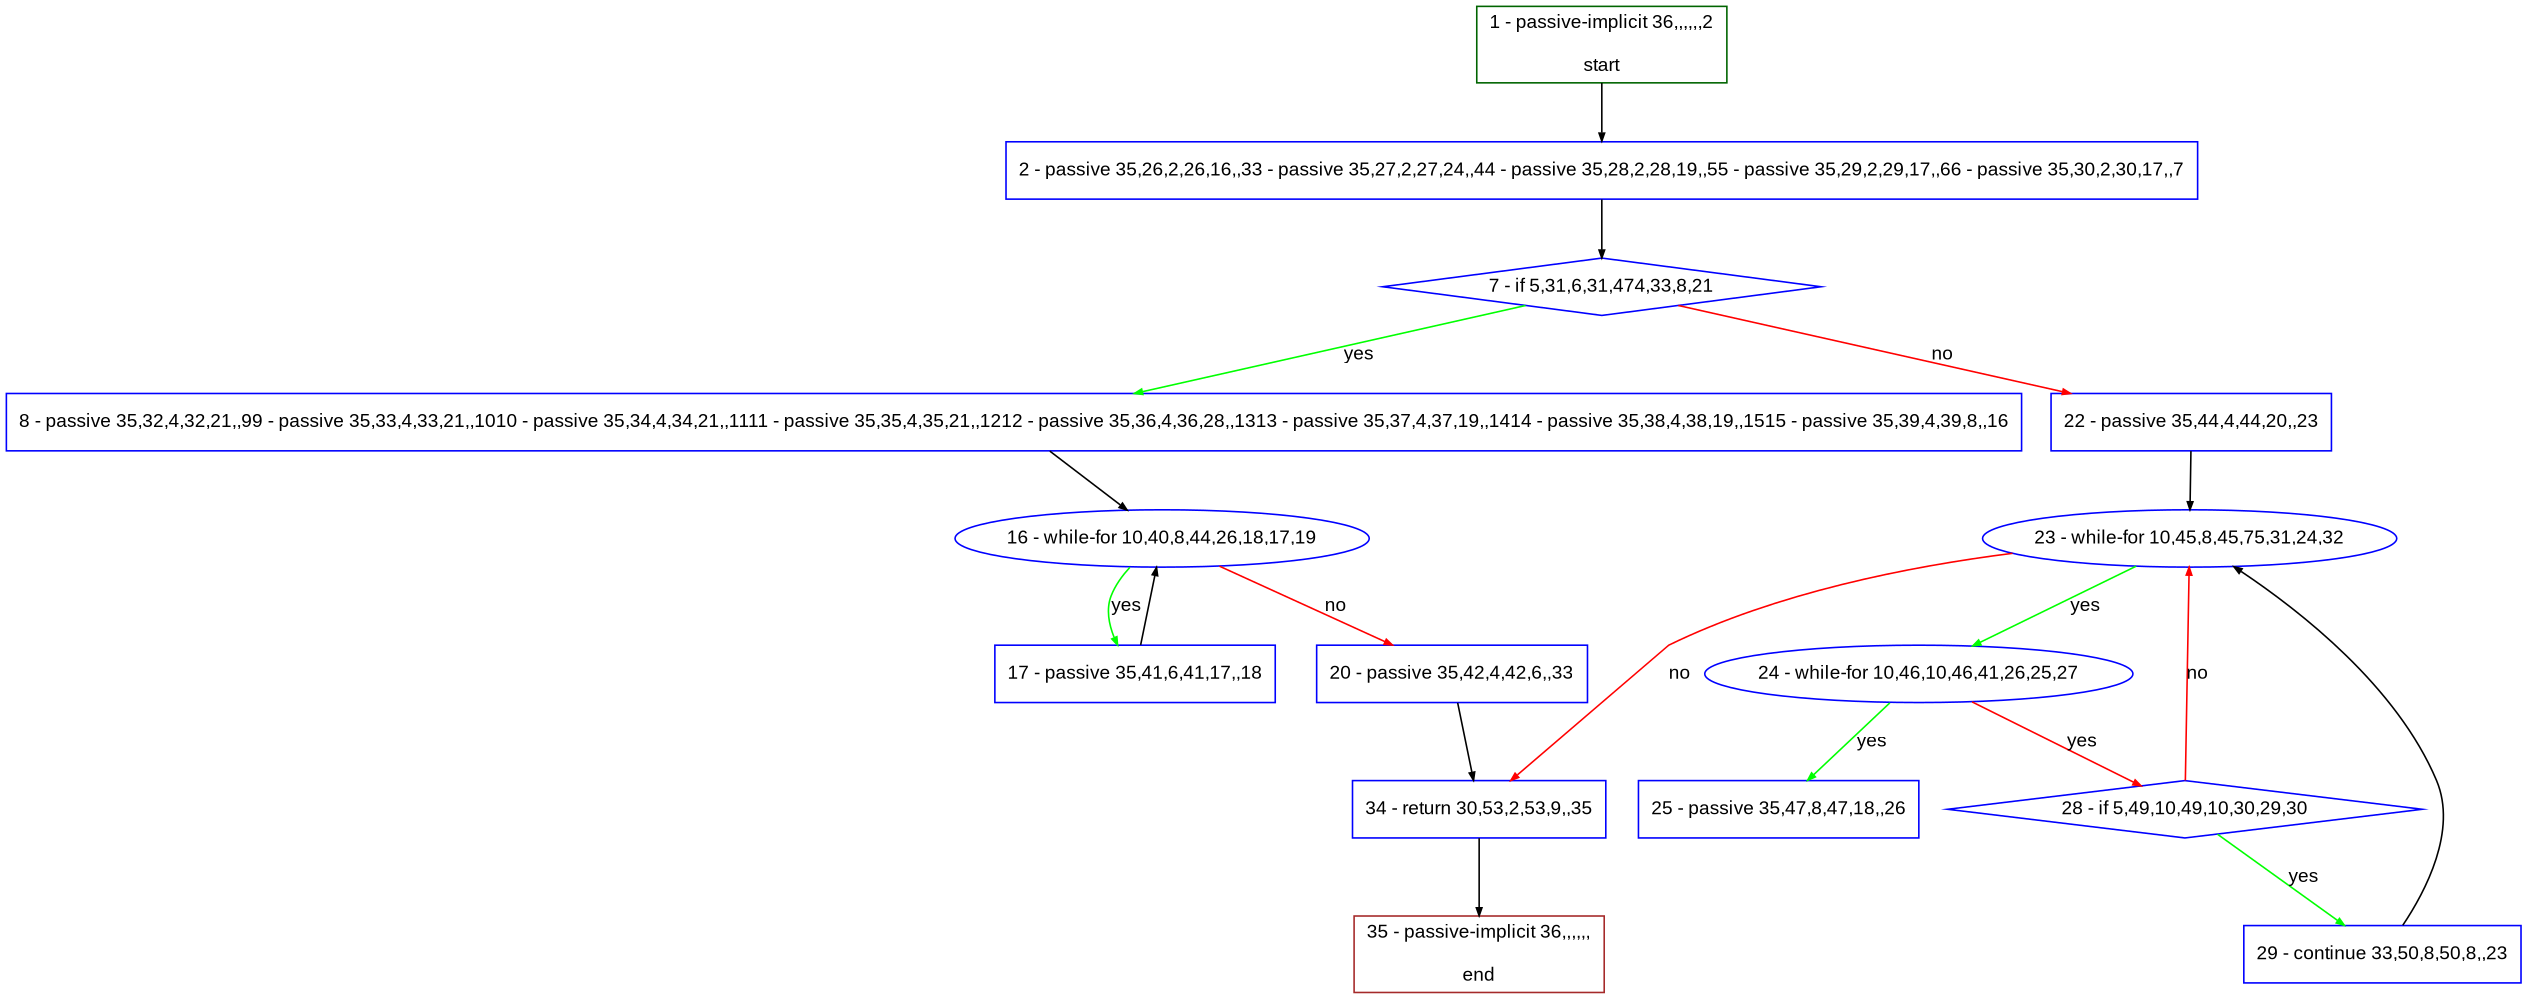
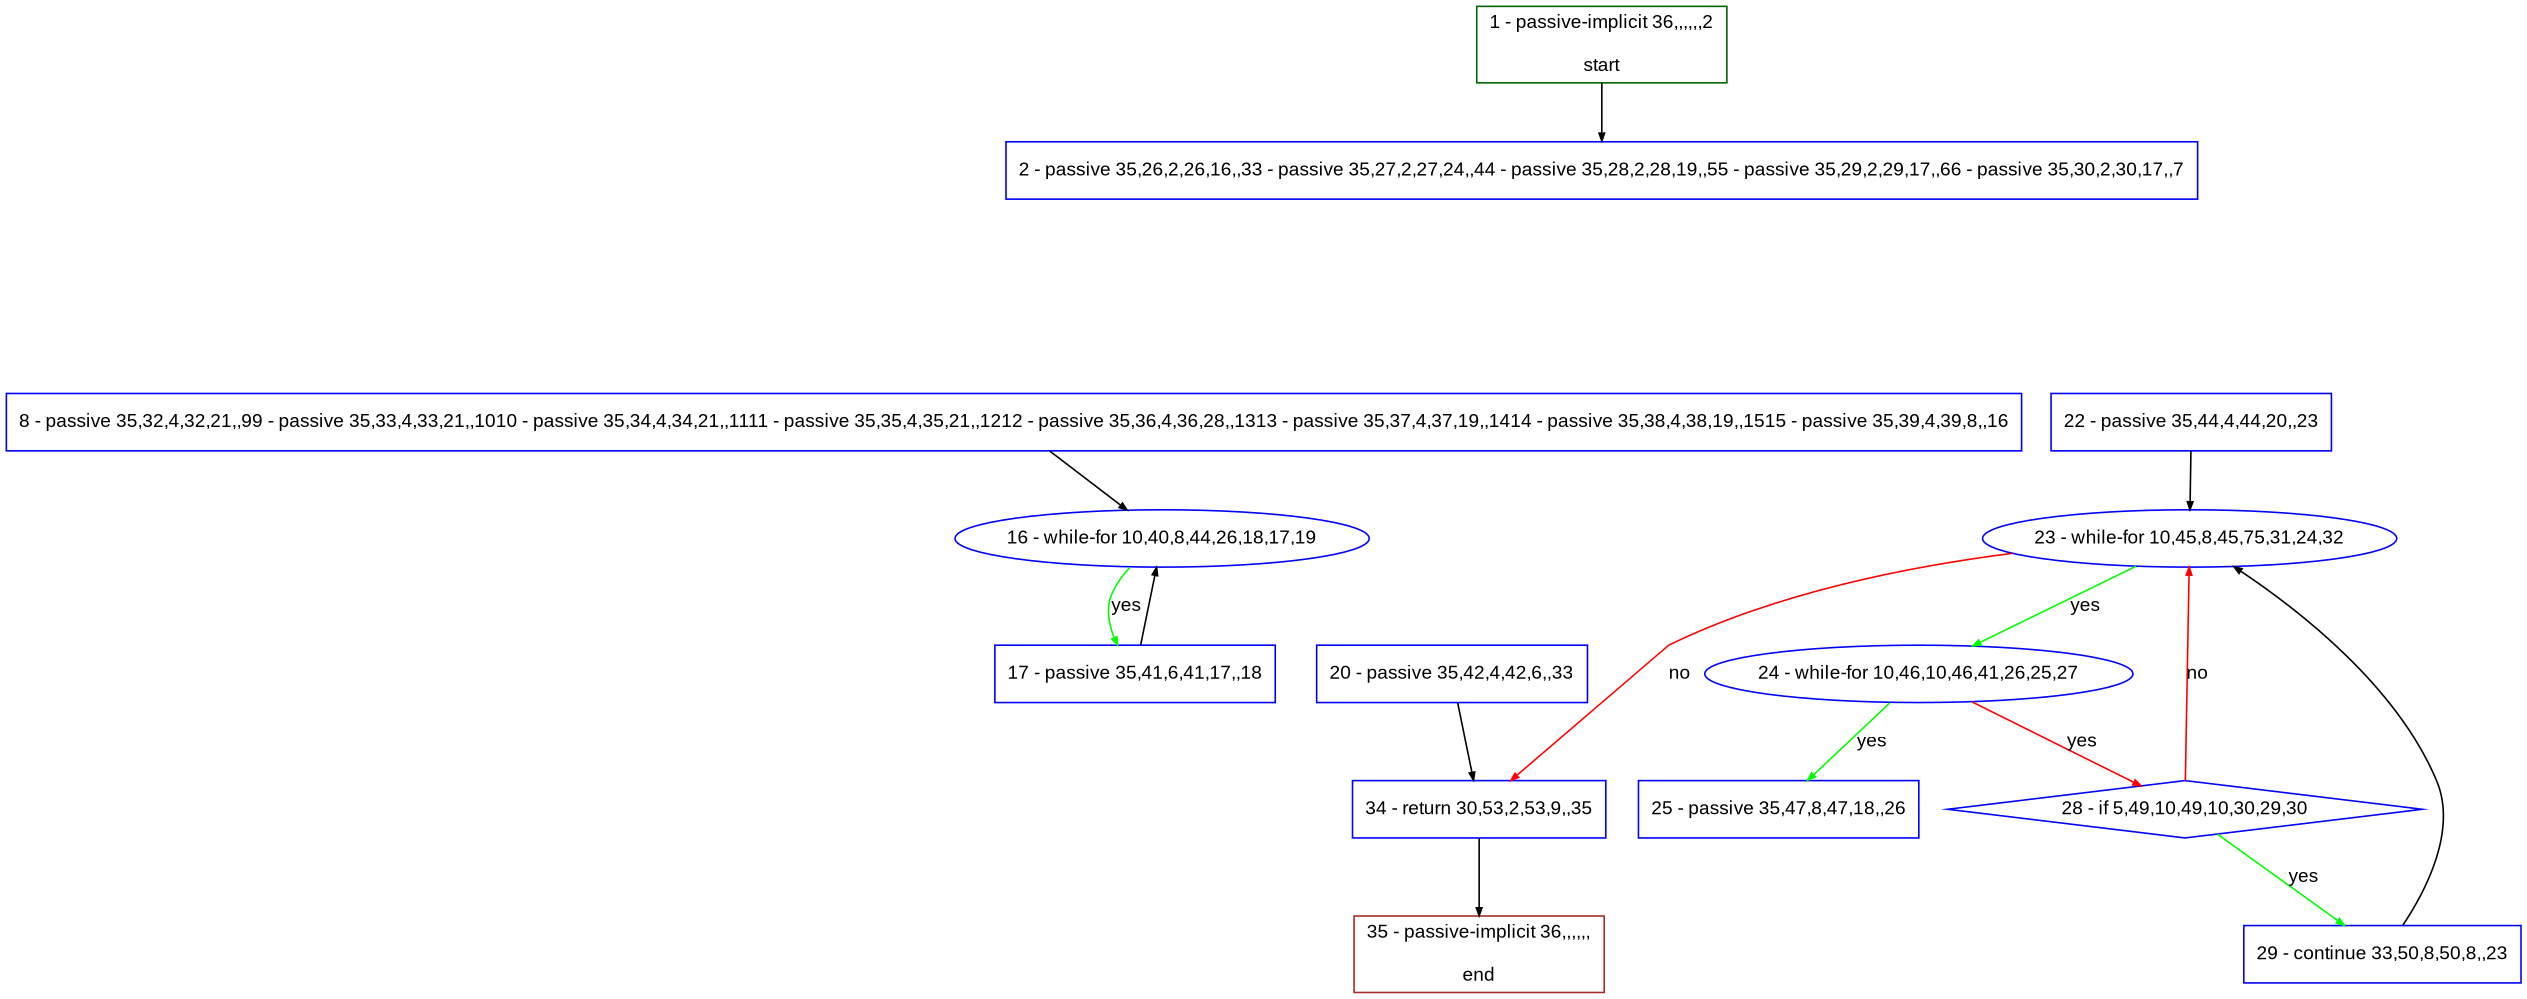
node "7 - if 5,31,6,31,474,33,8,21": removed
edge "16 - while-for 10,40,8,44,26,18,17,19" -> "20 - passive 35,42,4,42,6,,33": removed, label "no"
